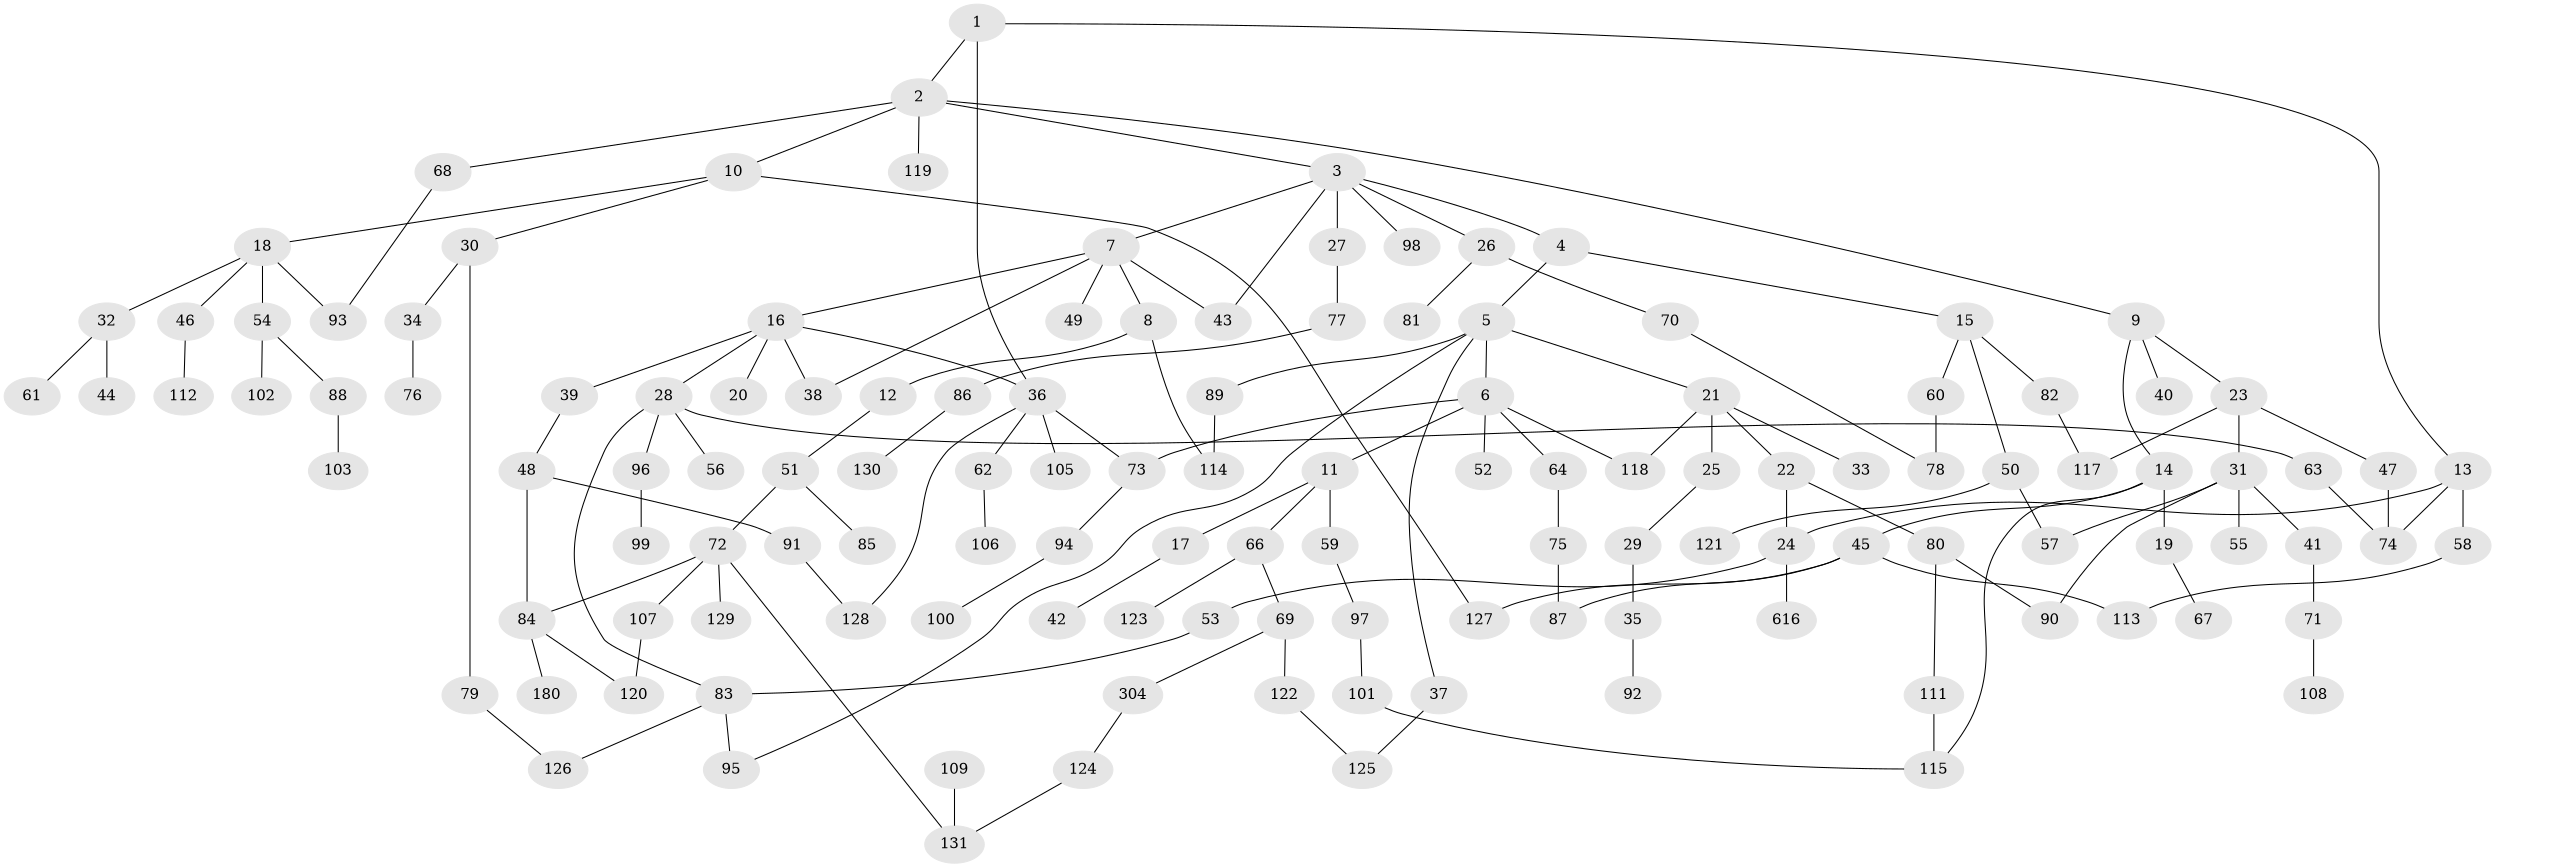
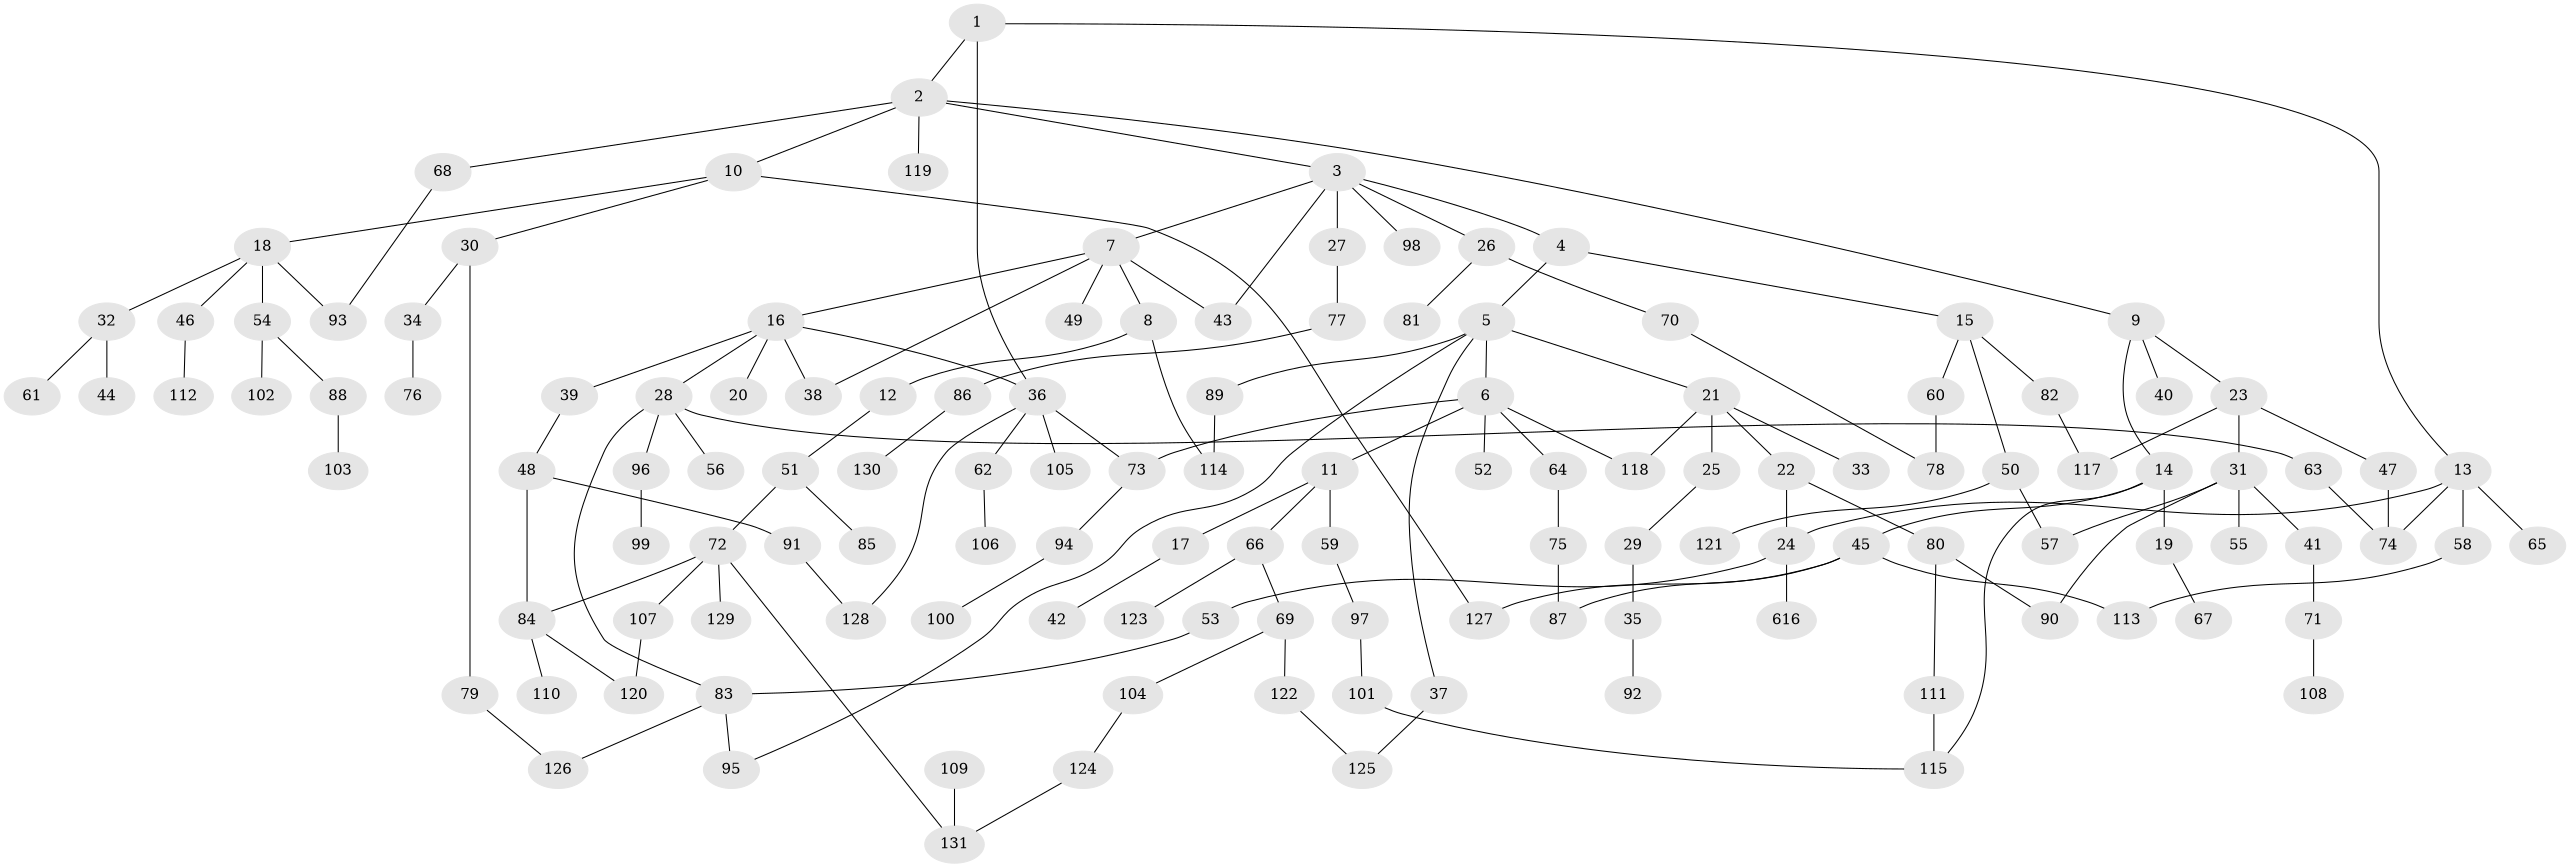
node "65": added
node "180": label "180" -> "110"
node "304": label "304" -> "104"
